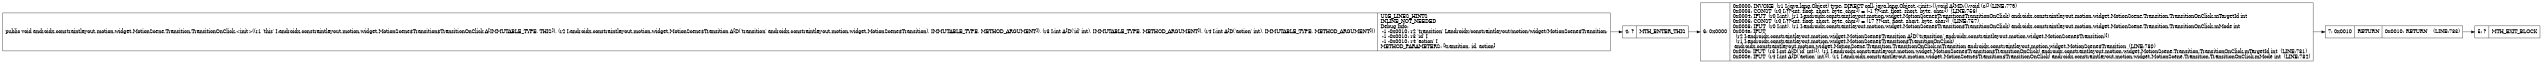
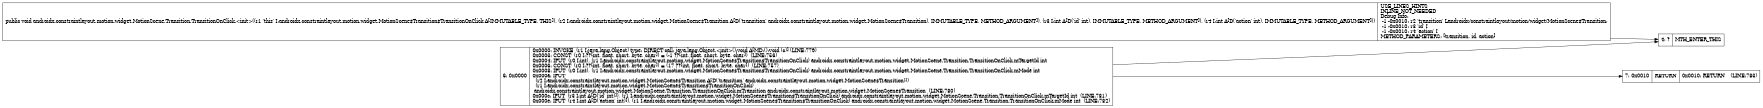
edge "4: ?" -> "6: 0x0000": reversed
node "6: 0x0000": text "0x004a: IPUT" -> "0x000a: IPUT"
node "5: ?": removed
